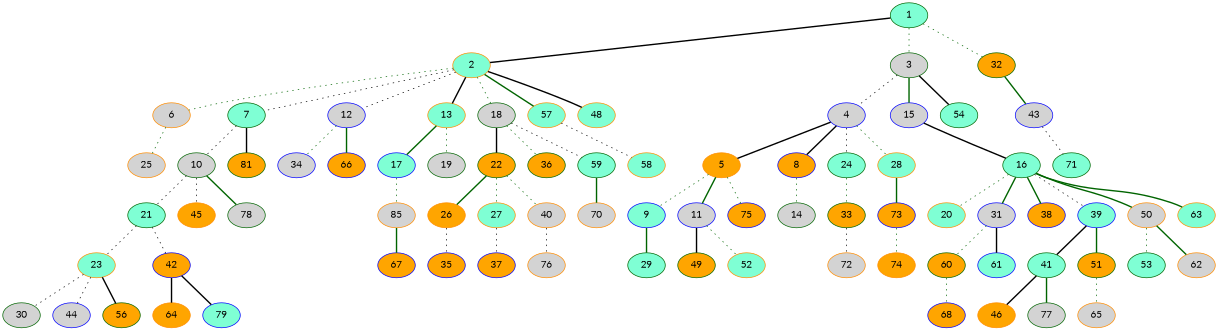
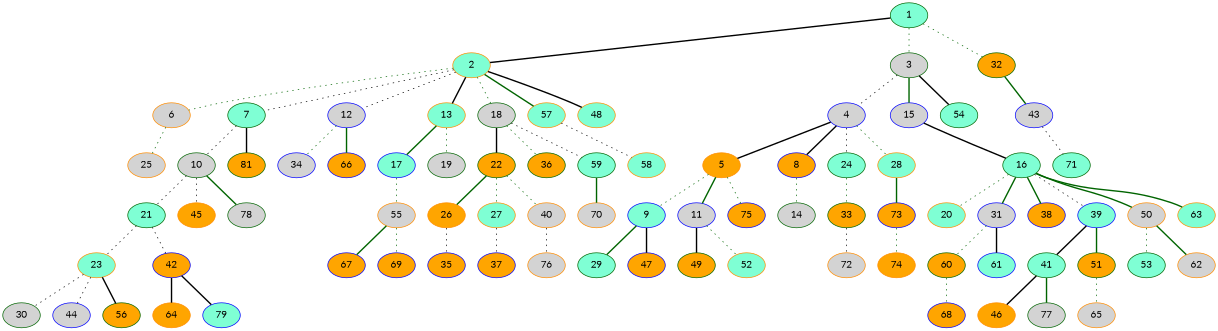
node "85": label "85" -> "55"
node "69": added
node "47": added
